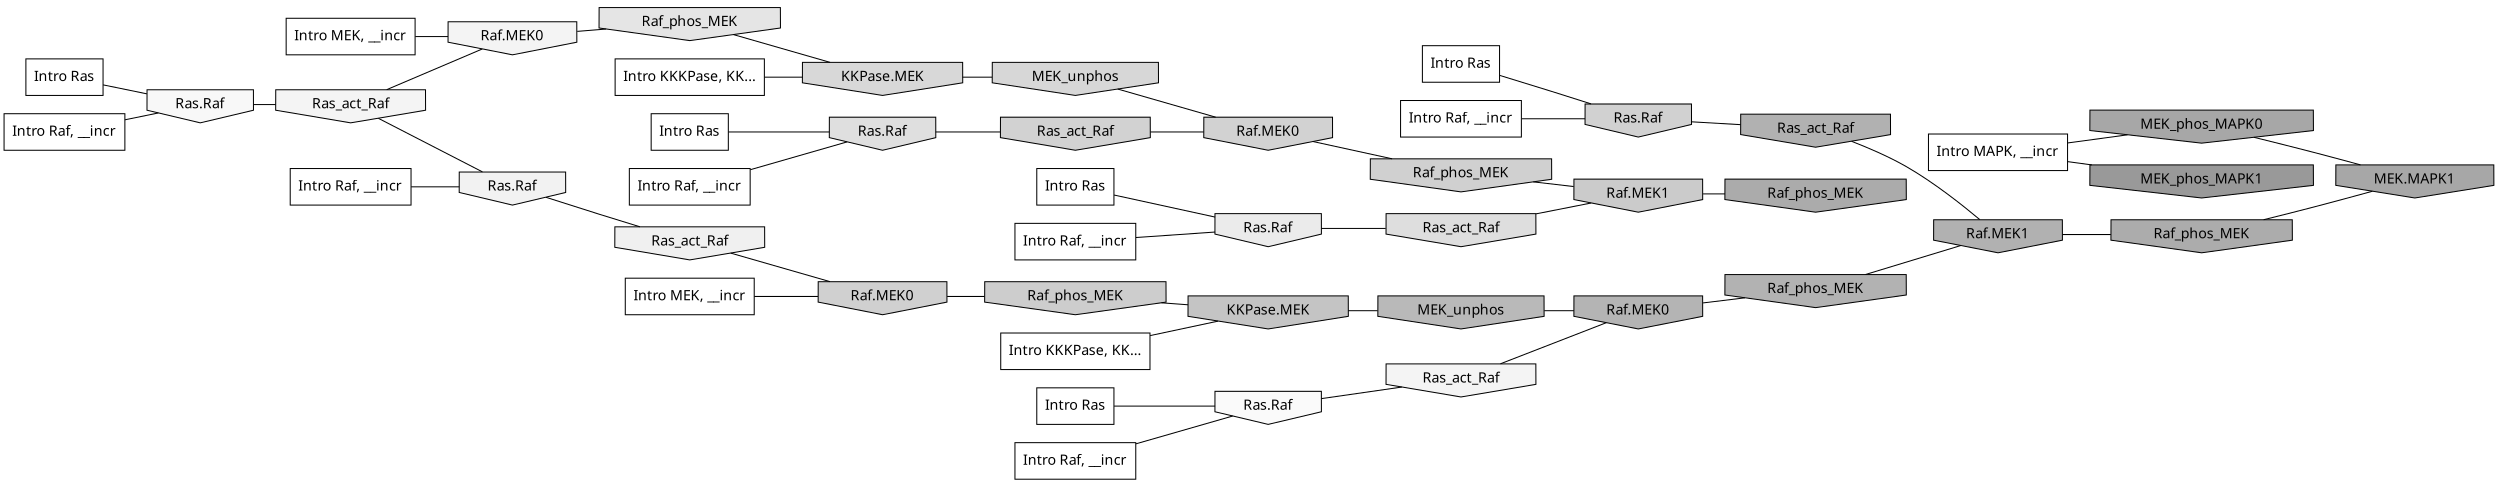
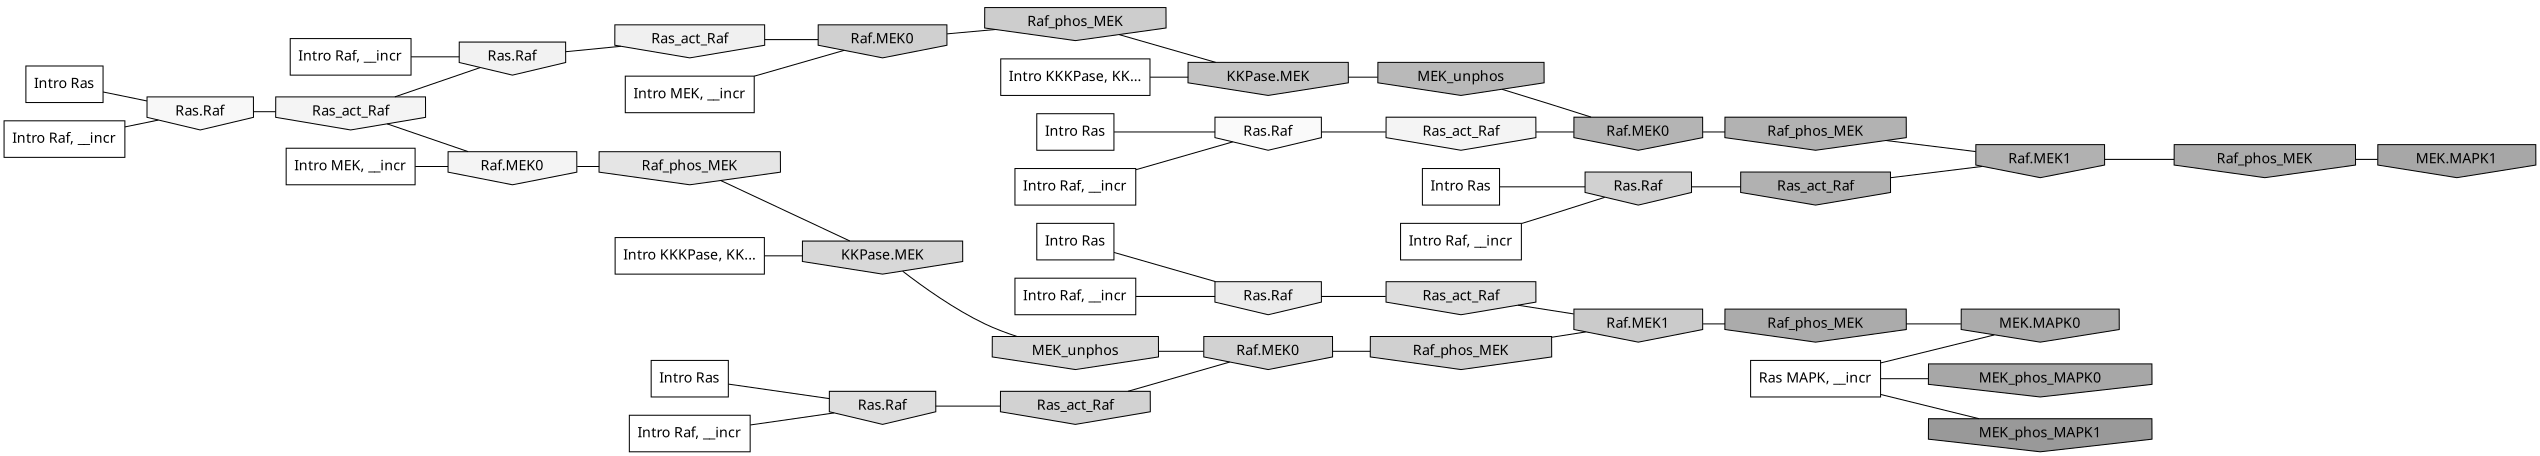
edge "MEK_phos_MAPK0" -- "MEK.MAPK1": removed
node "Intro MAPK, __incr": label "Intro MAPK, __incr" -> "Ras MAPK, __incr"
node "MEK.MAPK0": added
